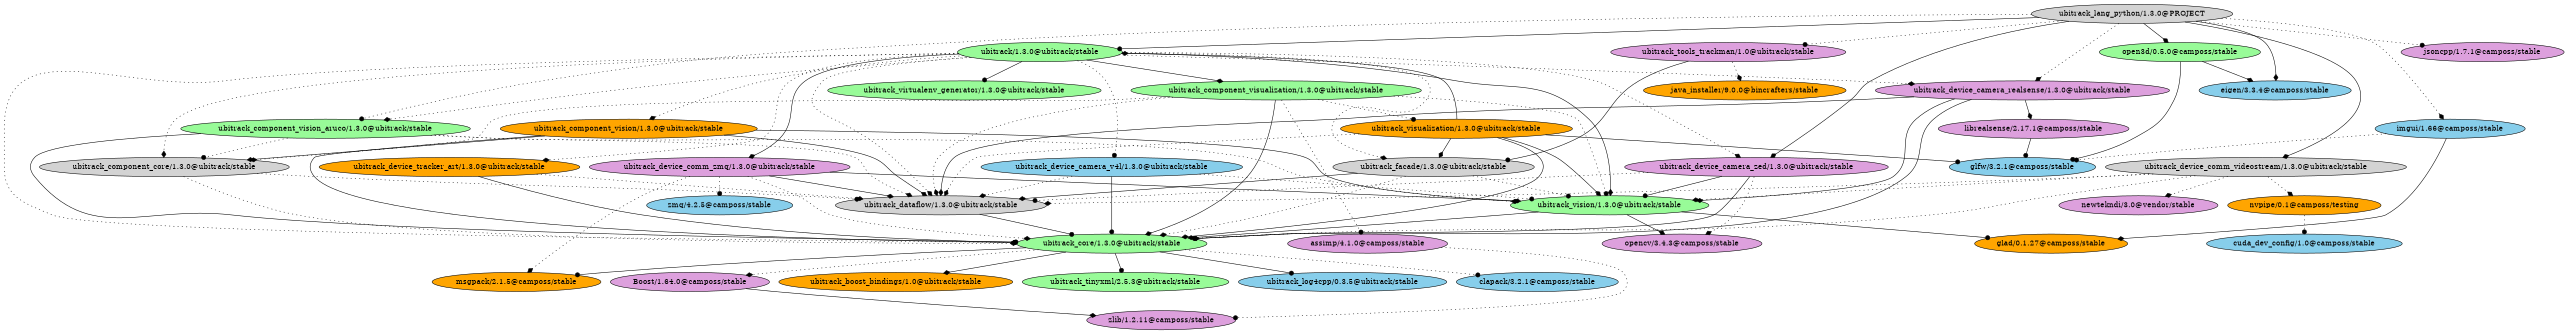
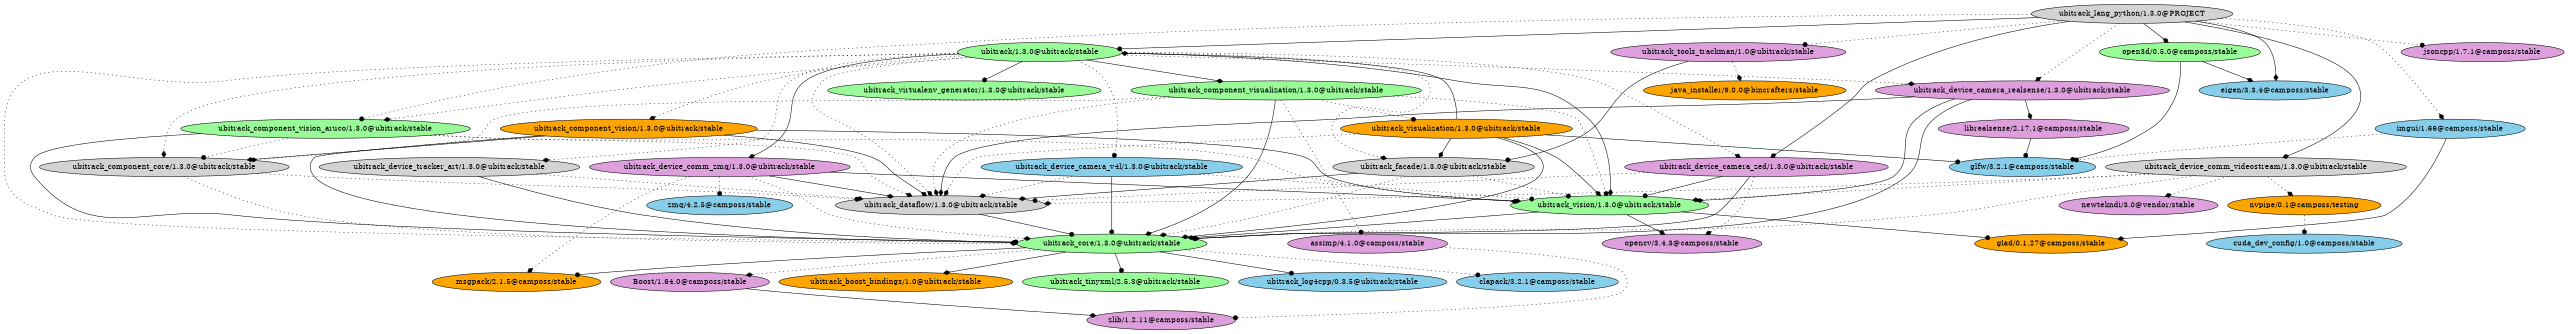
node "ubitrack_device_tracker_art/1.3.0@ubitrack/stable": fillcolor orange -> lightgrey
